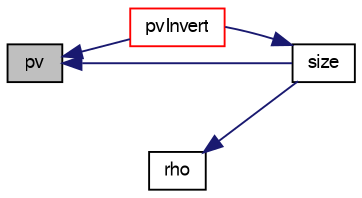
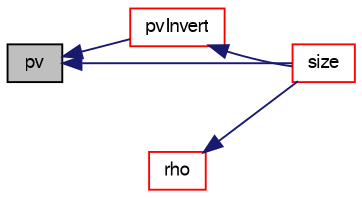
edge "pvInvert" -> "size": reversed
node "size": color black -> red
node "rho": color black -> red
